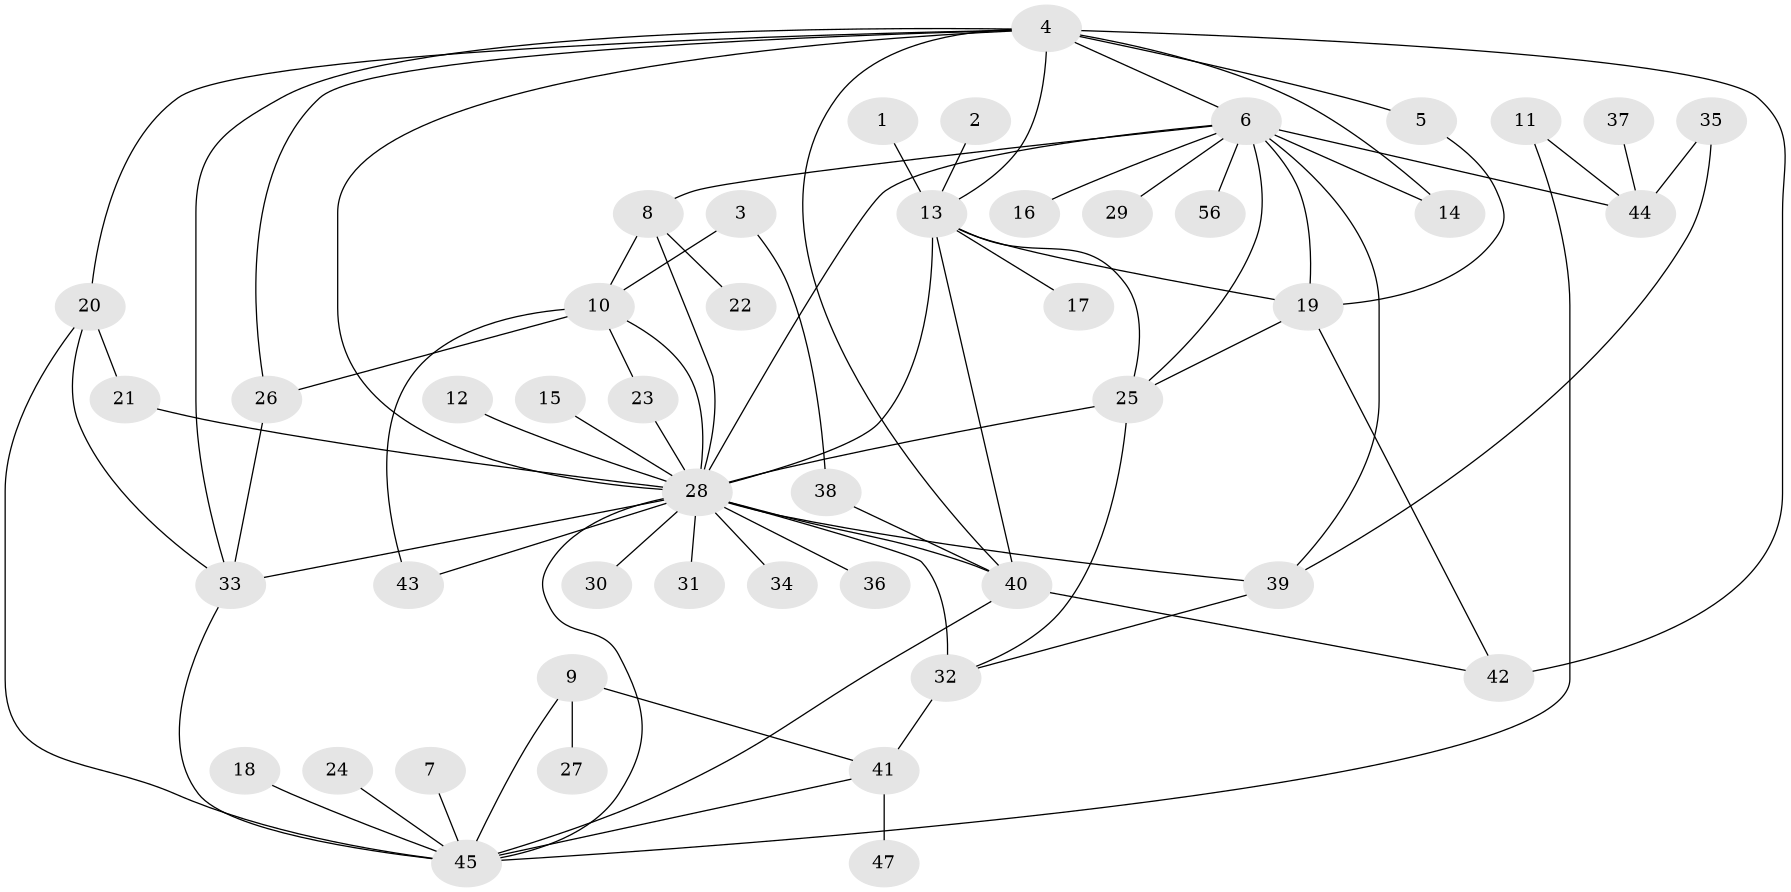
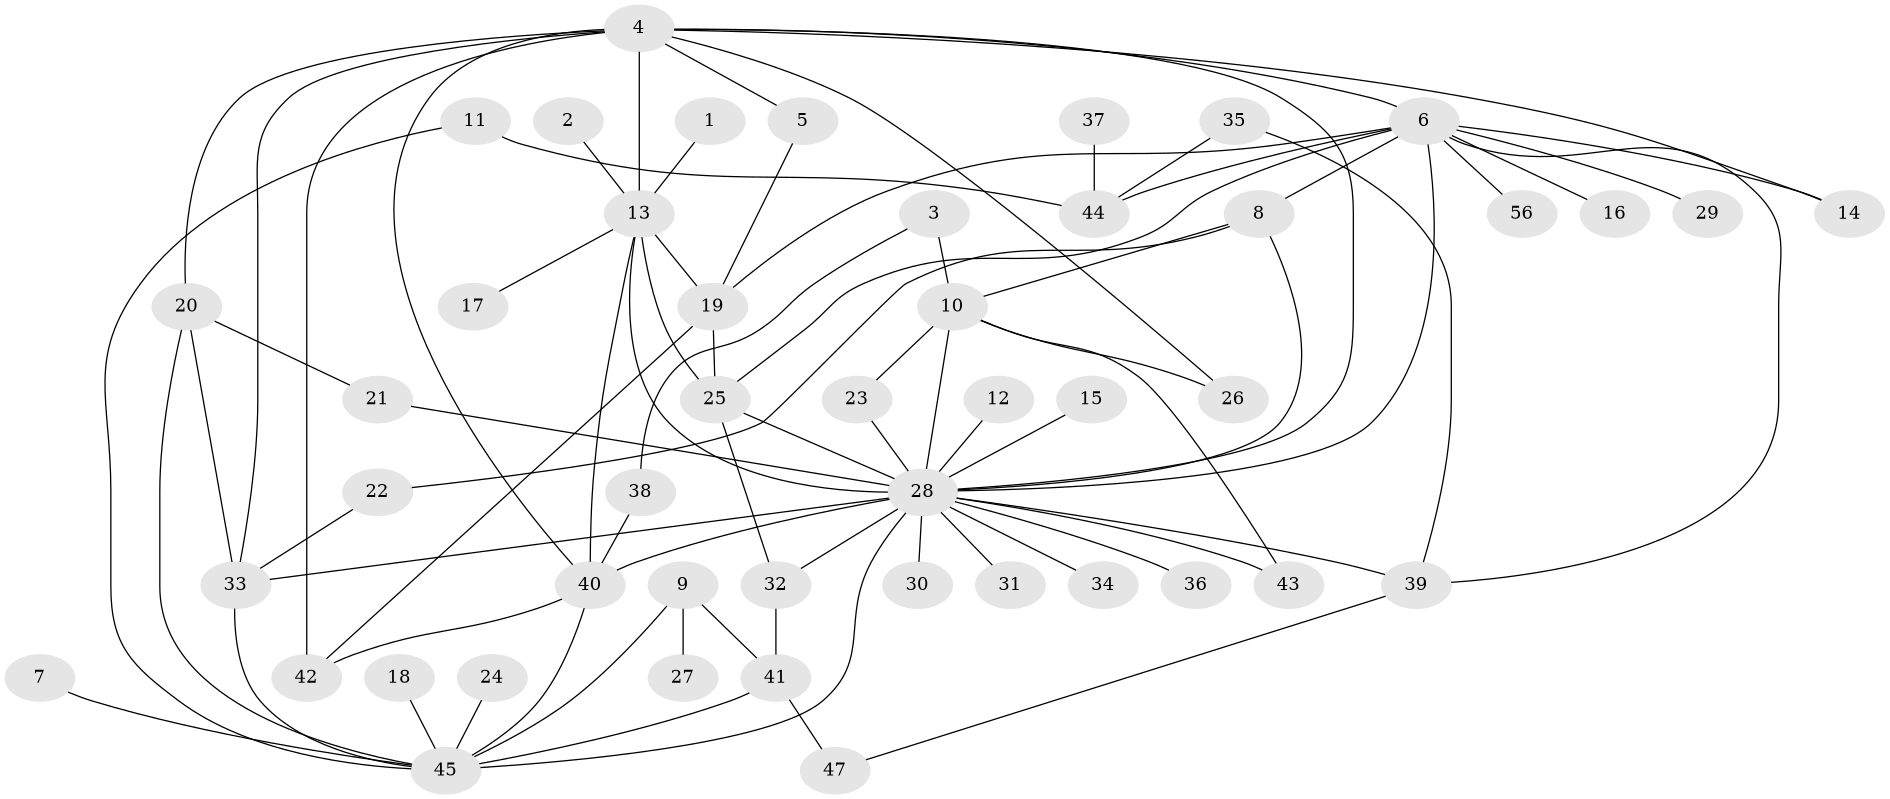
edge "26" -- "33": now "22" -- "33"
edge "39" -- "32": now "39" -- "47"
